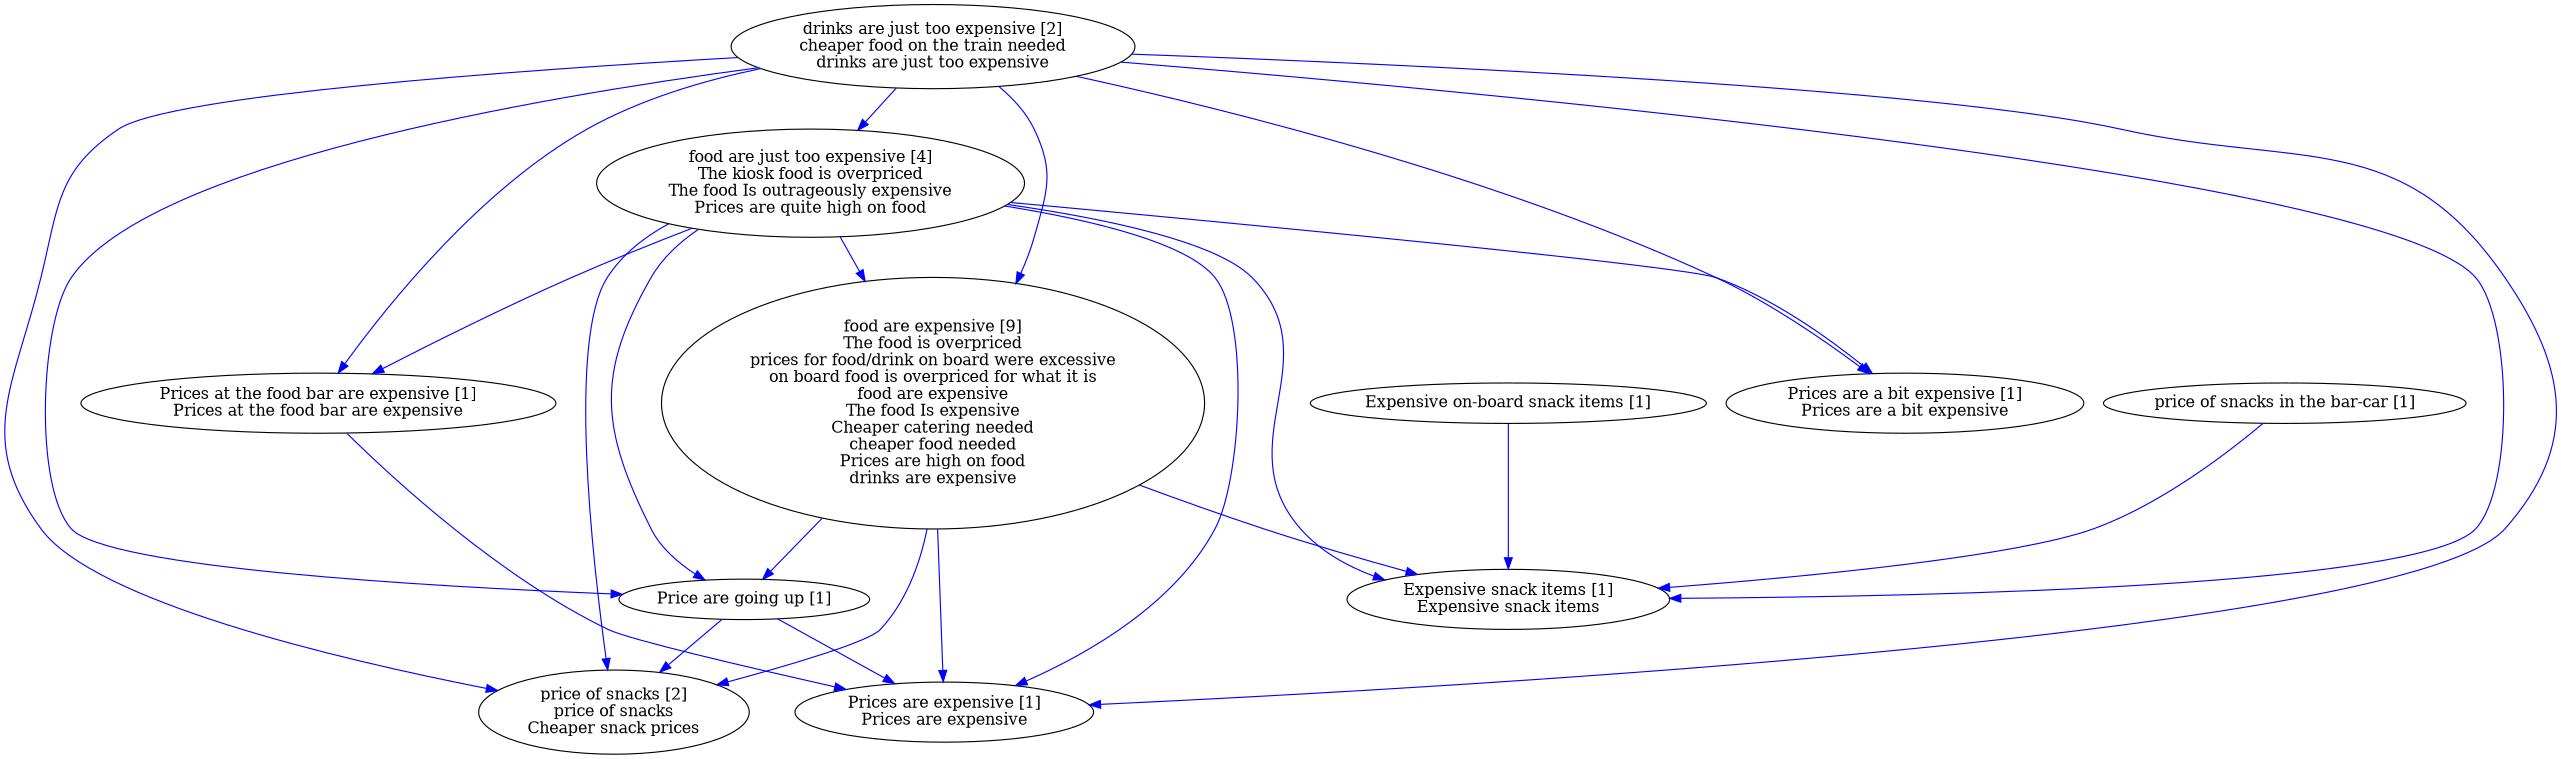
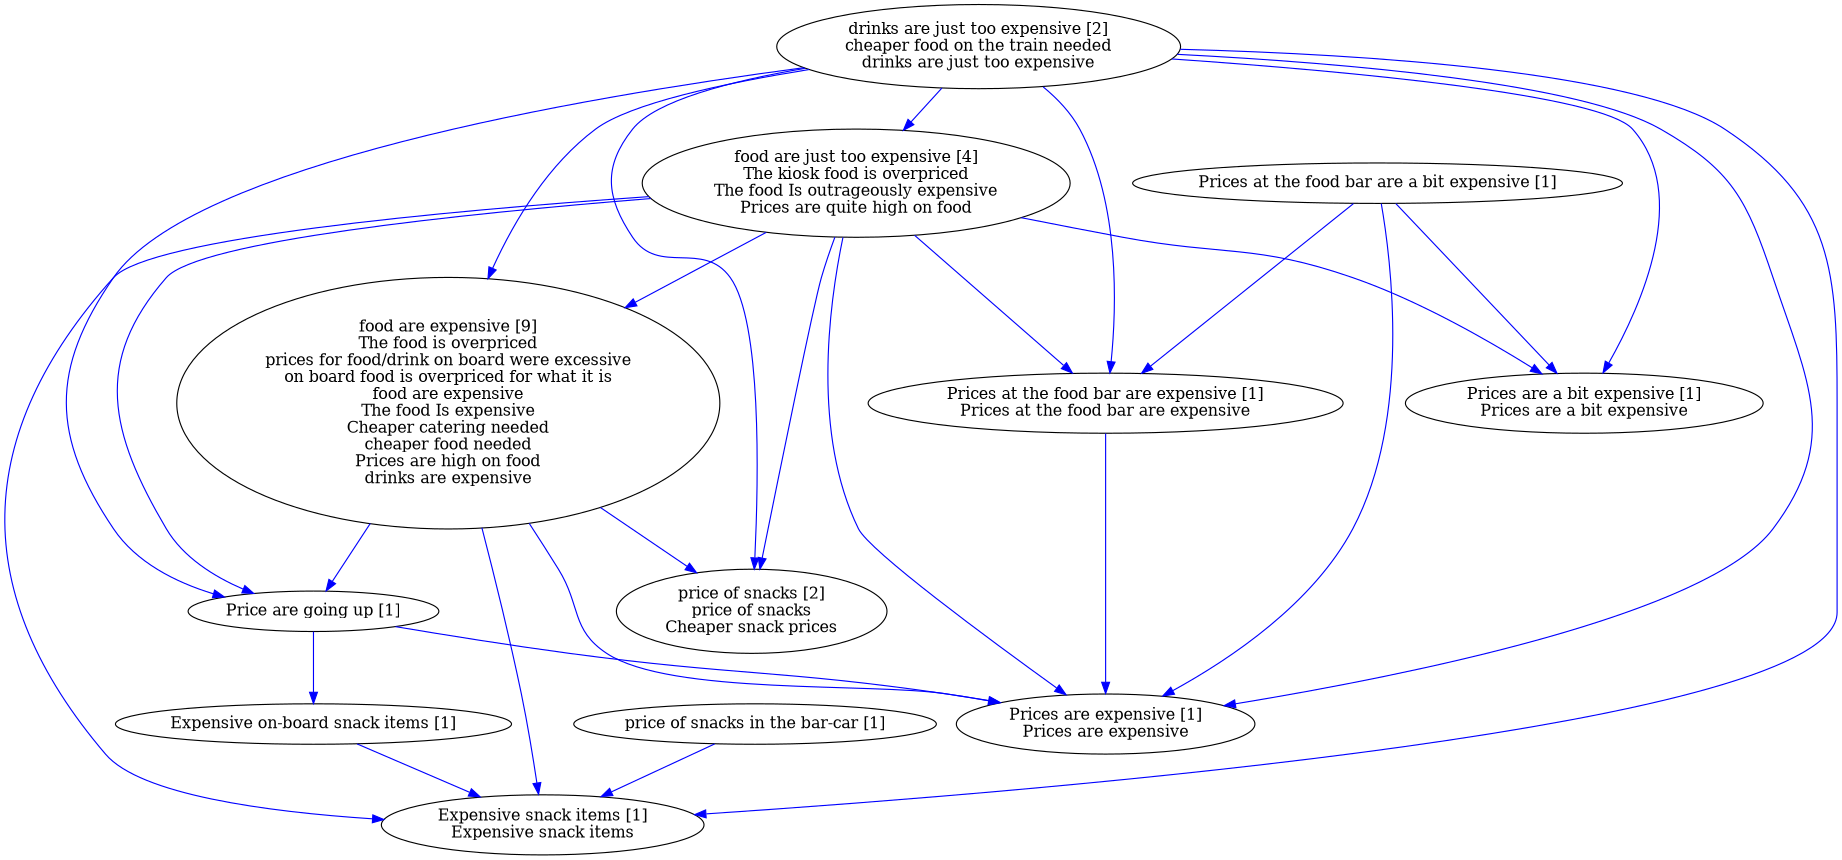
node "Prices at the food bar are a bit expensive [1]": added
edge "Price are going up [1]" -> "price of snacks [2] price of snacks Cheaper snack prices": now "Price are going up [1]" -> "Expensive on-board snack items [1]"
